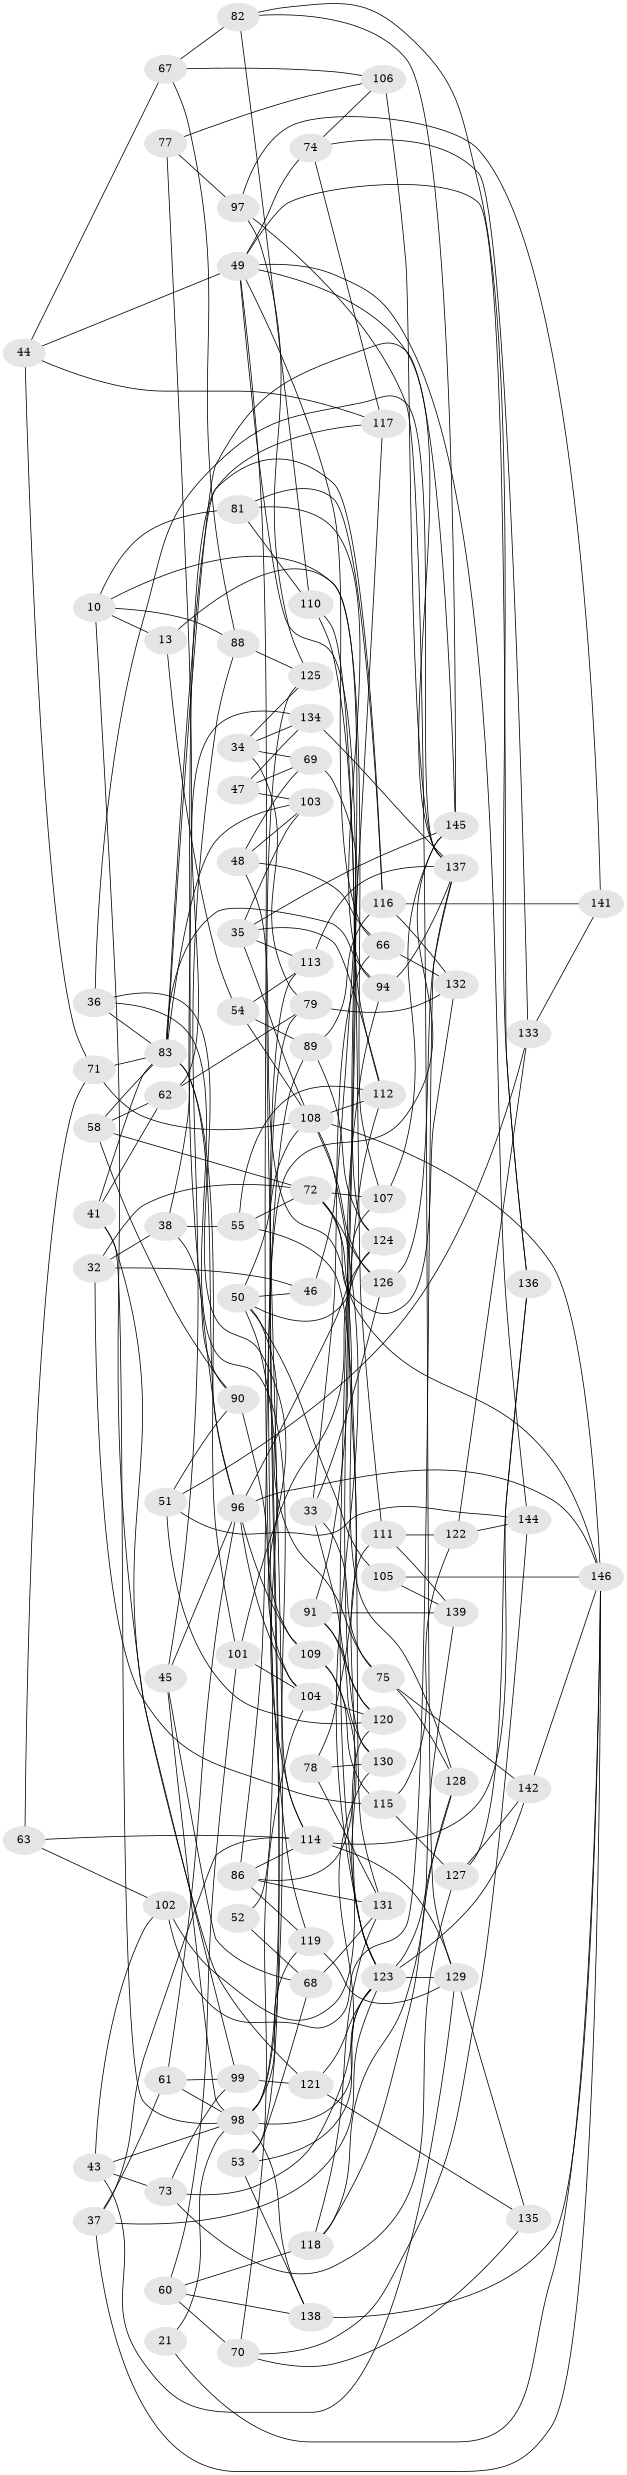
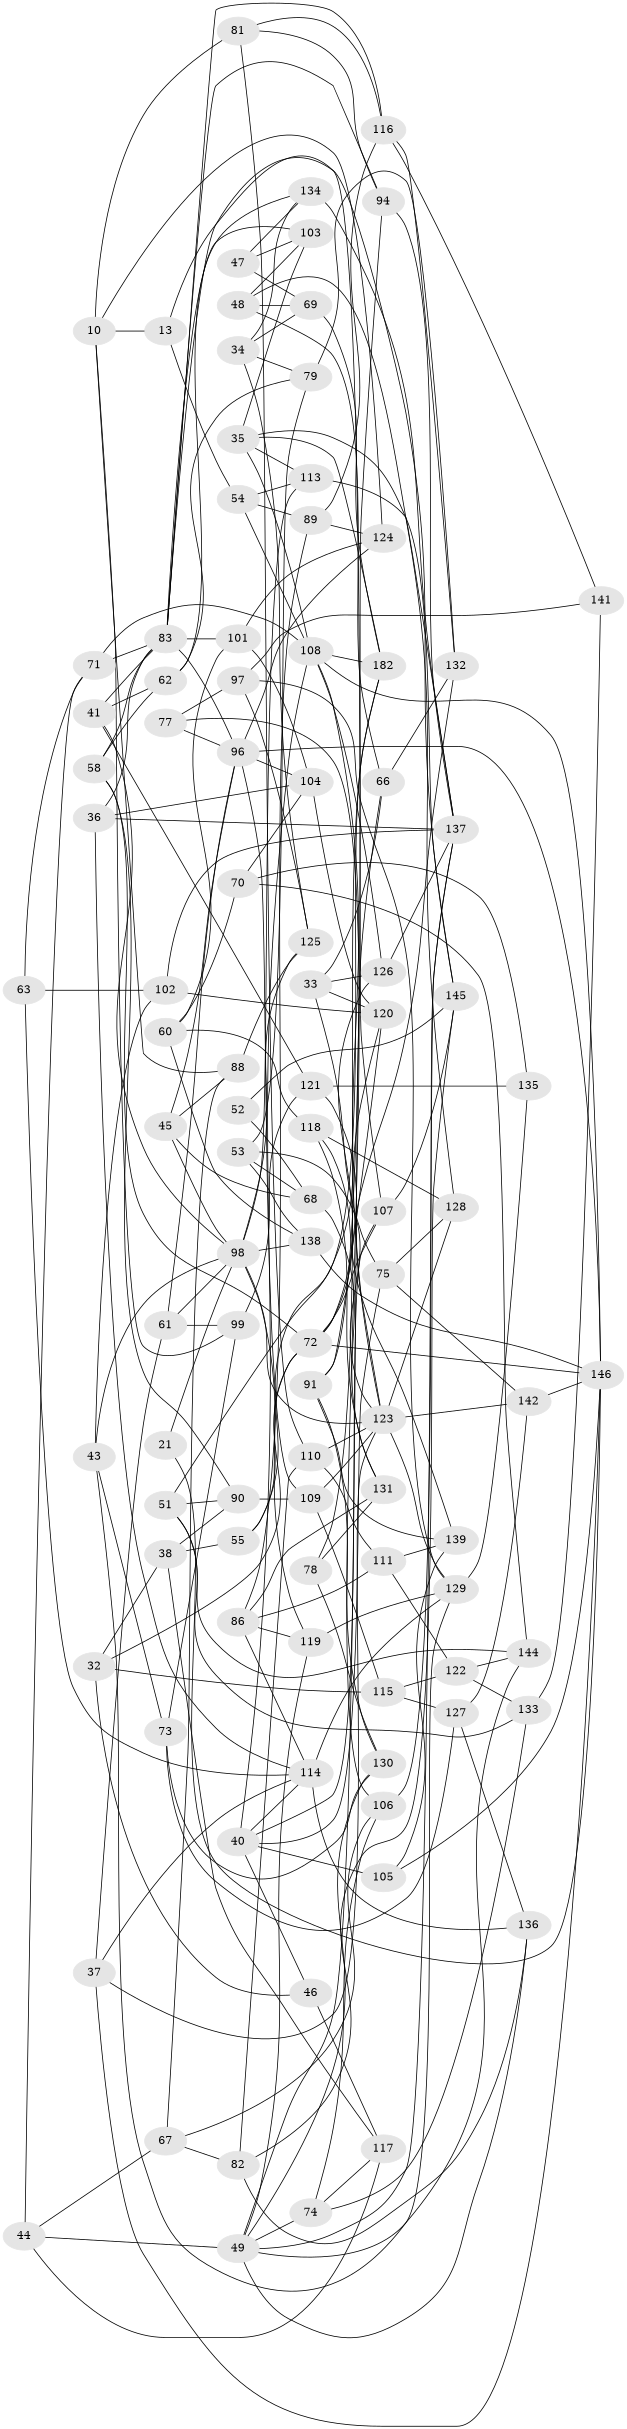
node "112": label "112" -> "182"
node "50": label "50" -> "40"
edge "55" -- "131": removed
